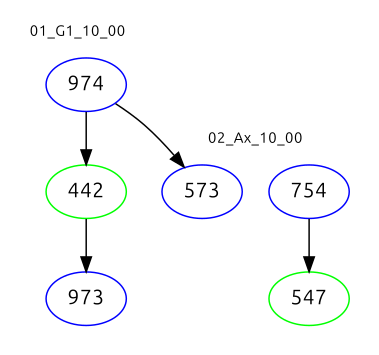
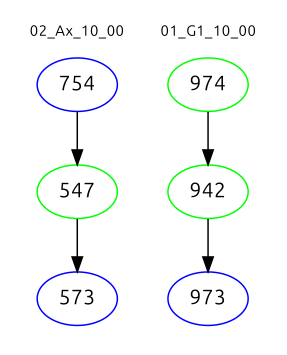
node "974": color blue -> green
edge "974" -> "573": now "547" -> "573"
node "442": label "442" -> "942"
